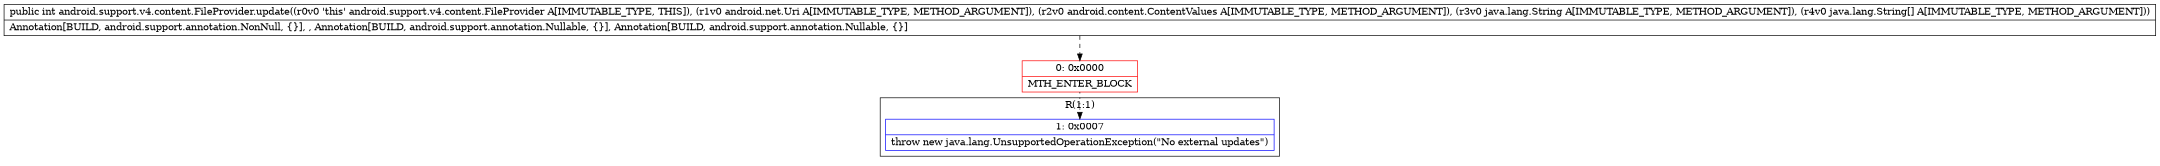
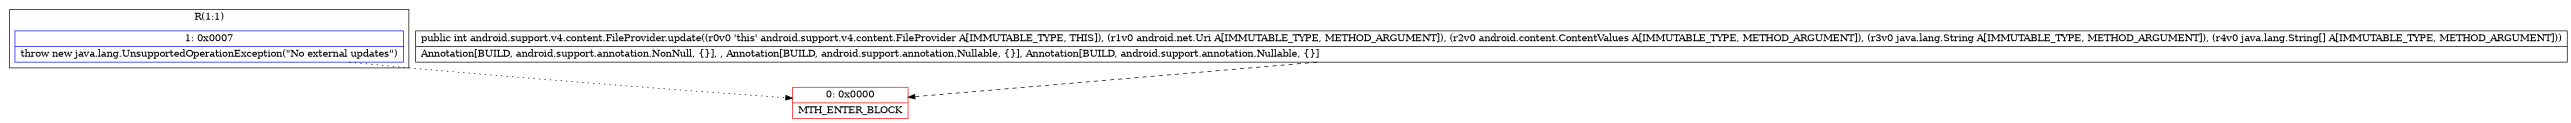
edge "0: 0x0000" -> "1: 0x0007": reversed
